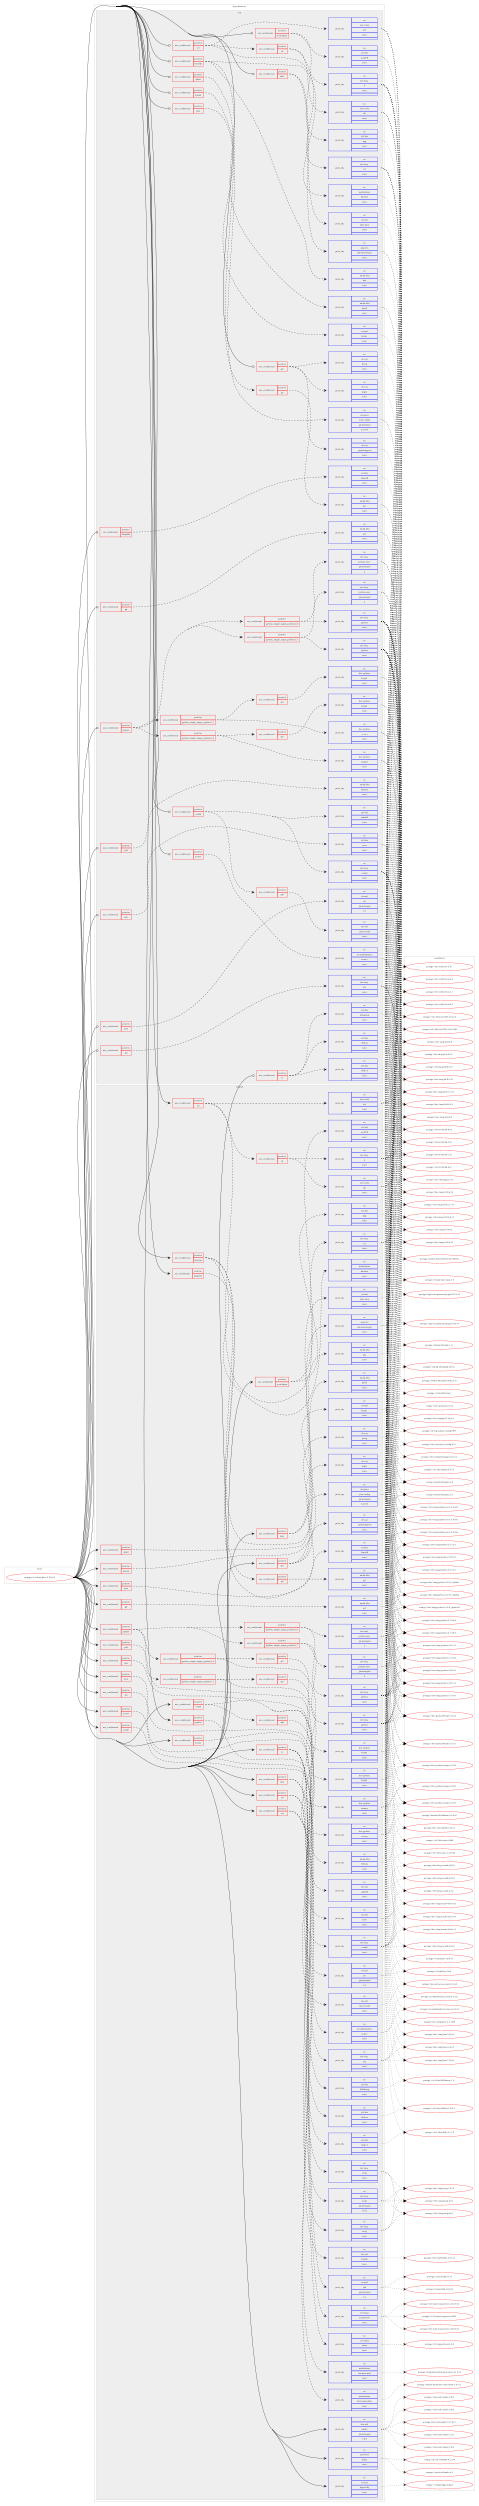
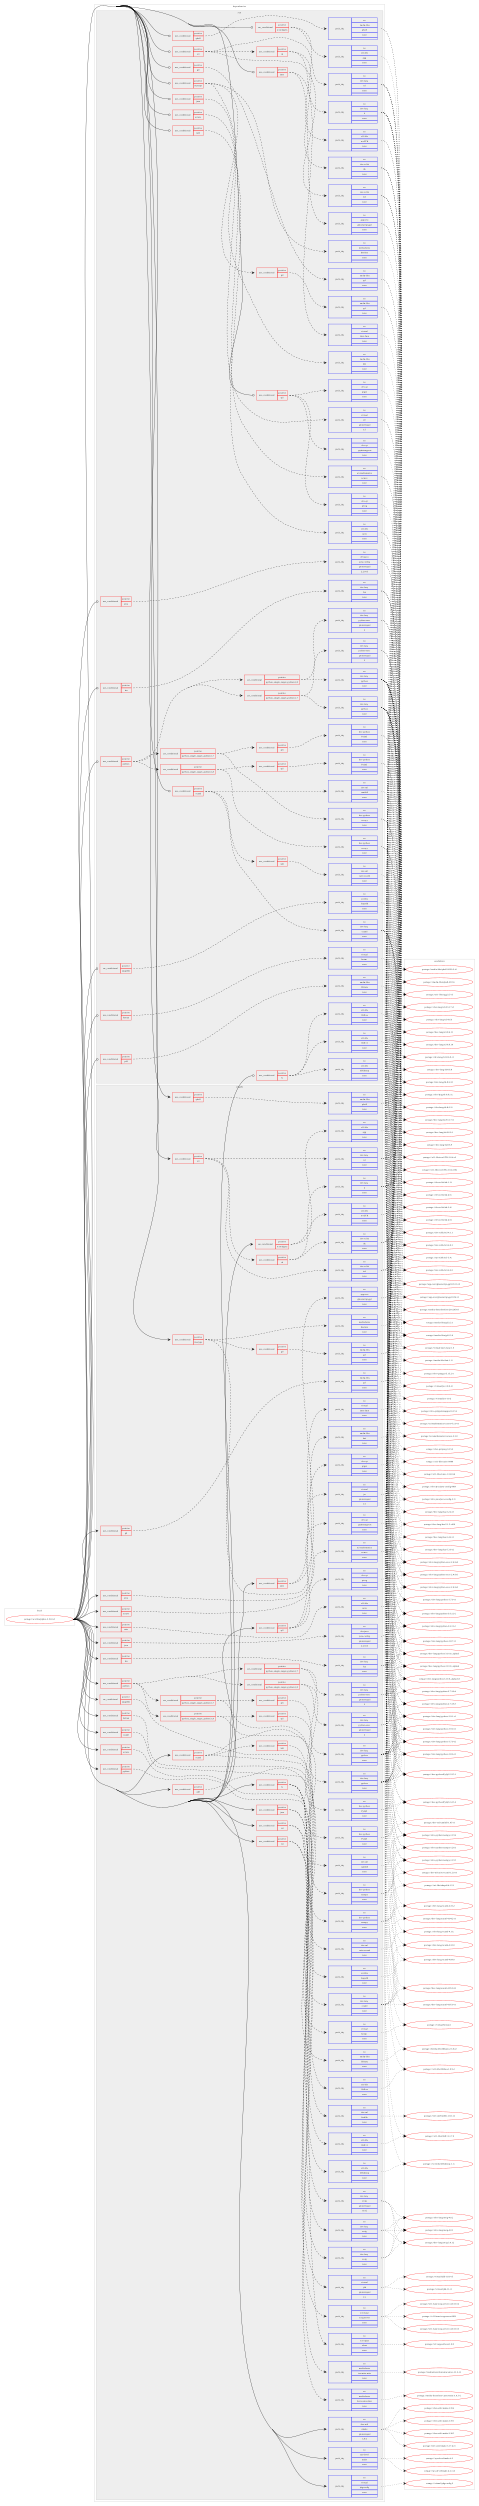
node "portage://dev-util/cmake-3.13.5": removed
